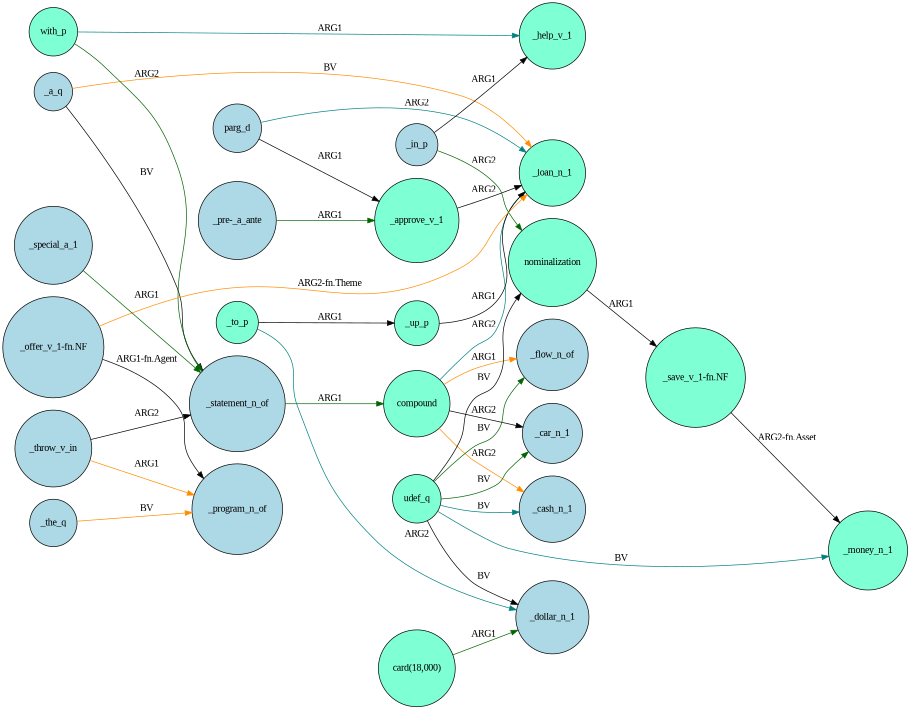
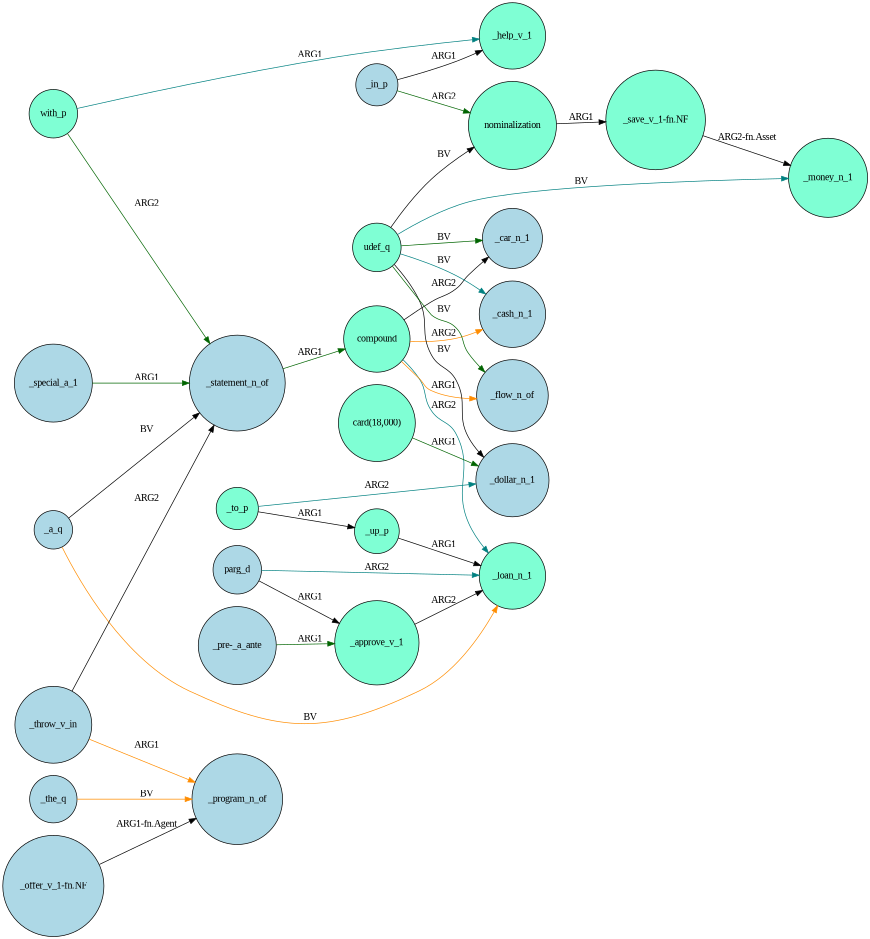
edge "_offer_v_1-fn.NF" -> "_loan_n_1": removed, label "ARG2-fn.Theme"
